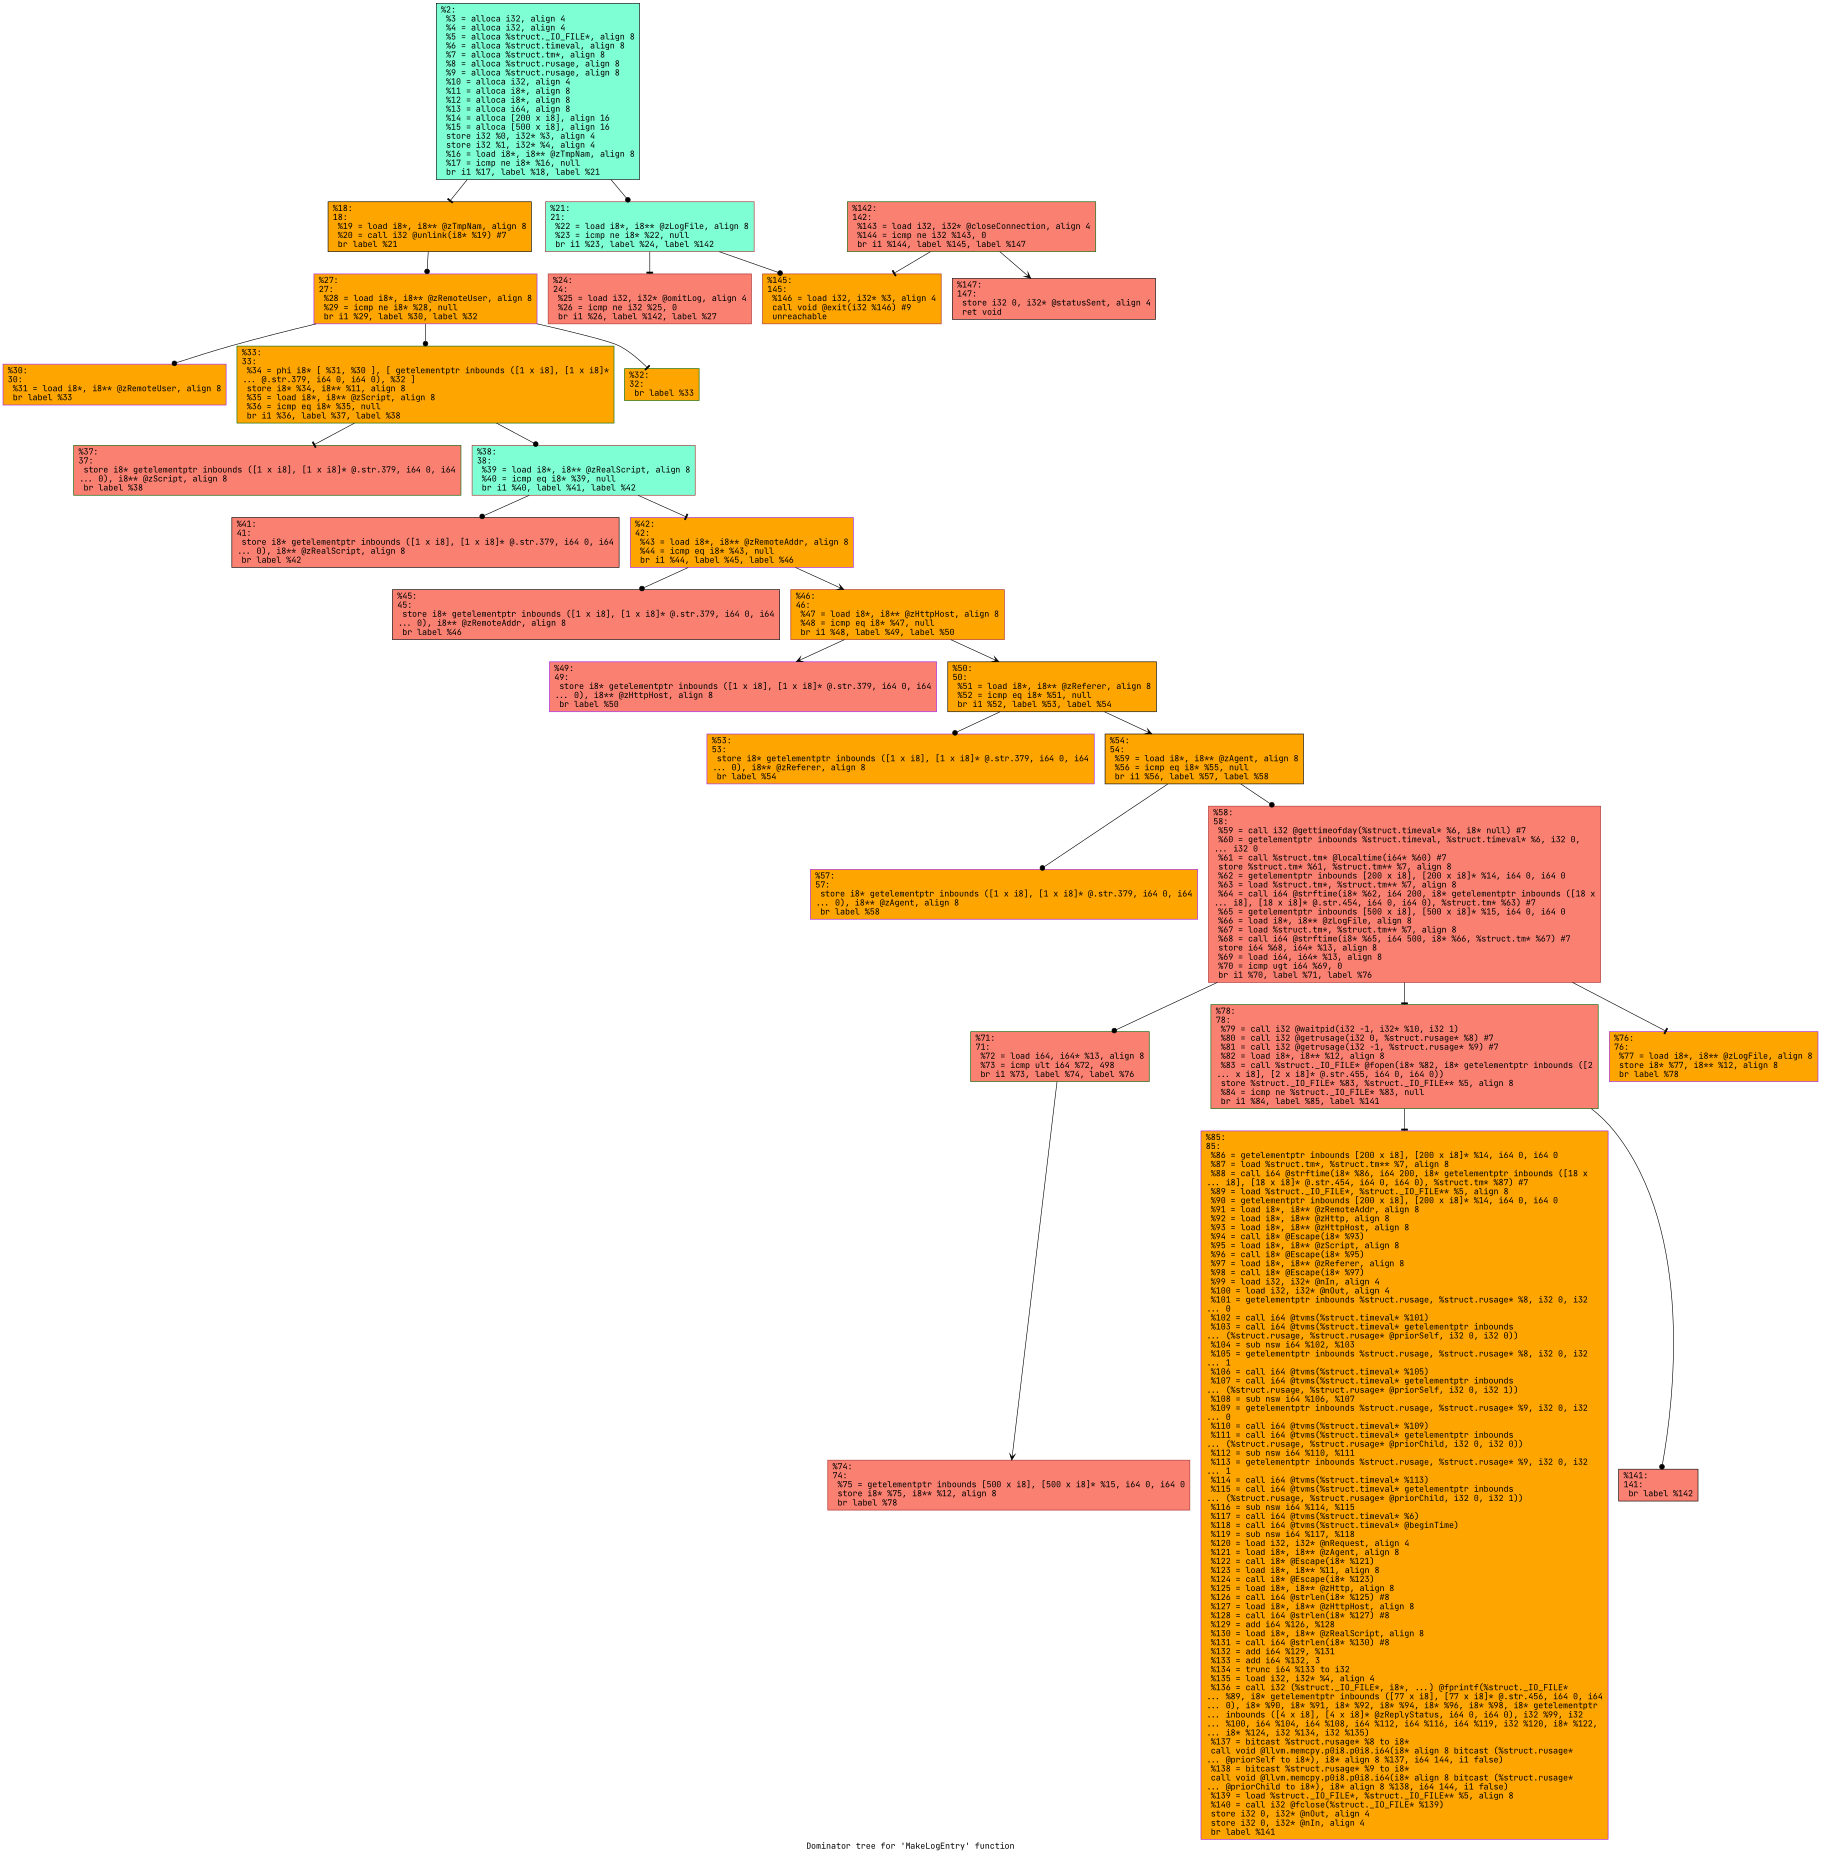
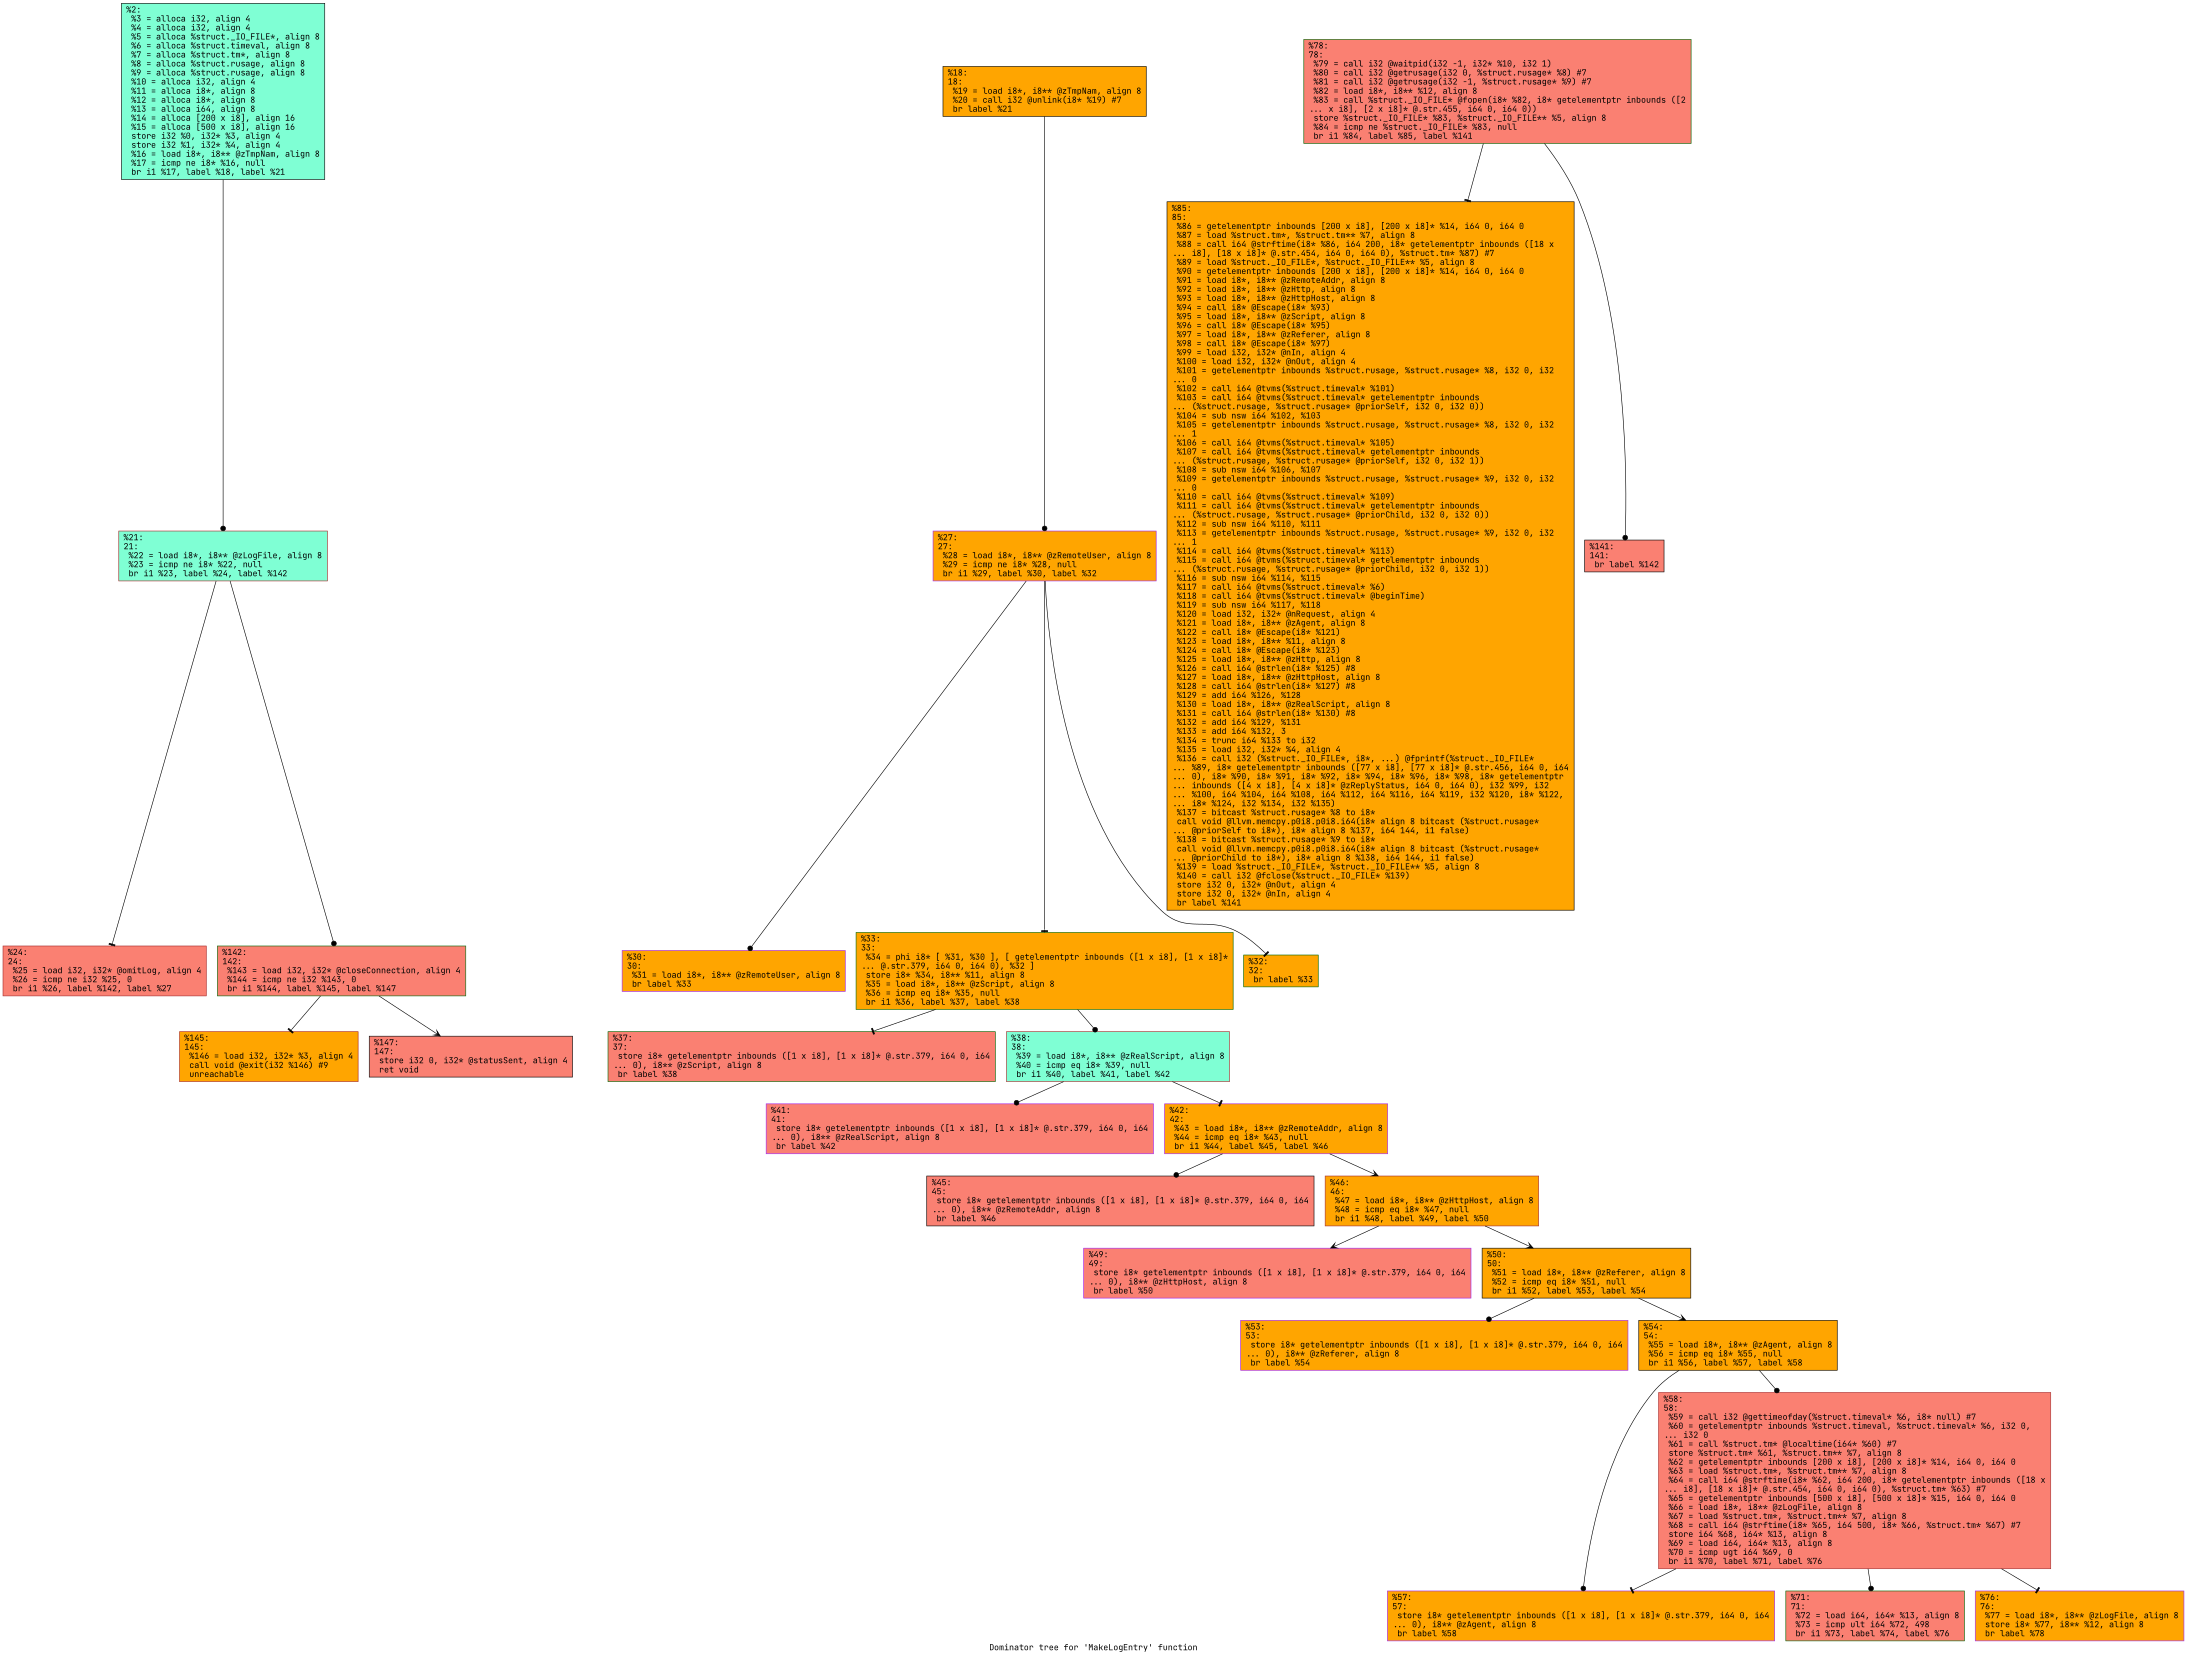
edge "%2:" -> "%18:": removed
edge "%21:" -> "%145:": now "%21:" -> "%142:"
edge "%27:" -> "%33:": arrowhead dot -> tee
node "%41:": color black -> purple
node "%54:": text "%59 = load i8*, i8** @zAgent, align 8" -> "%55 = load i8*, i8** @zAgent, align 8"
edge "%58:" -> "%78:": now "%58:" -> "%57:"
node "%74:": removed
node "%85:": color purple -> black
